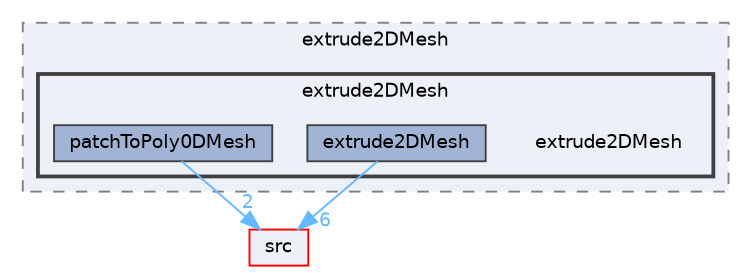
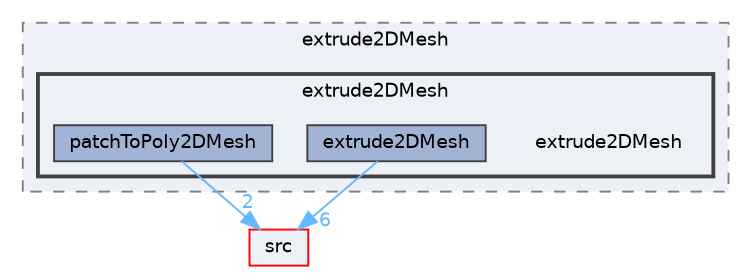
node "patchToPoly0DMesh": label "patchToPoly0DMesh" -> "patchToPoly2DMesh"
